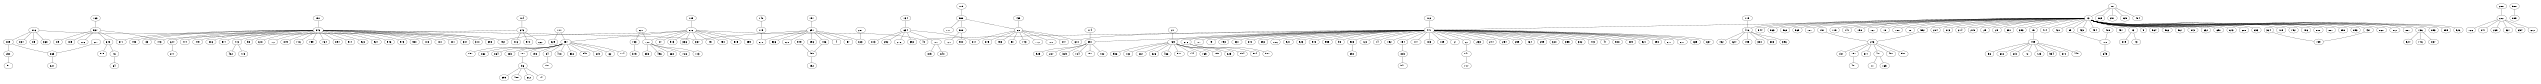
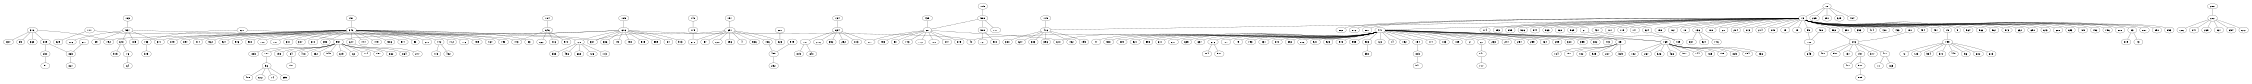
node "102": removed
node "973": removed
node "98": removed
edge "197" -- "580": added
